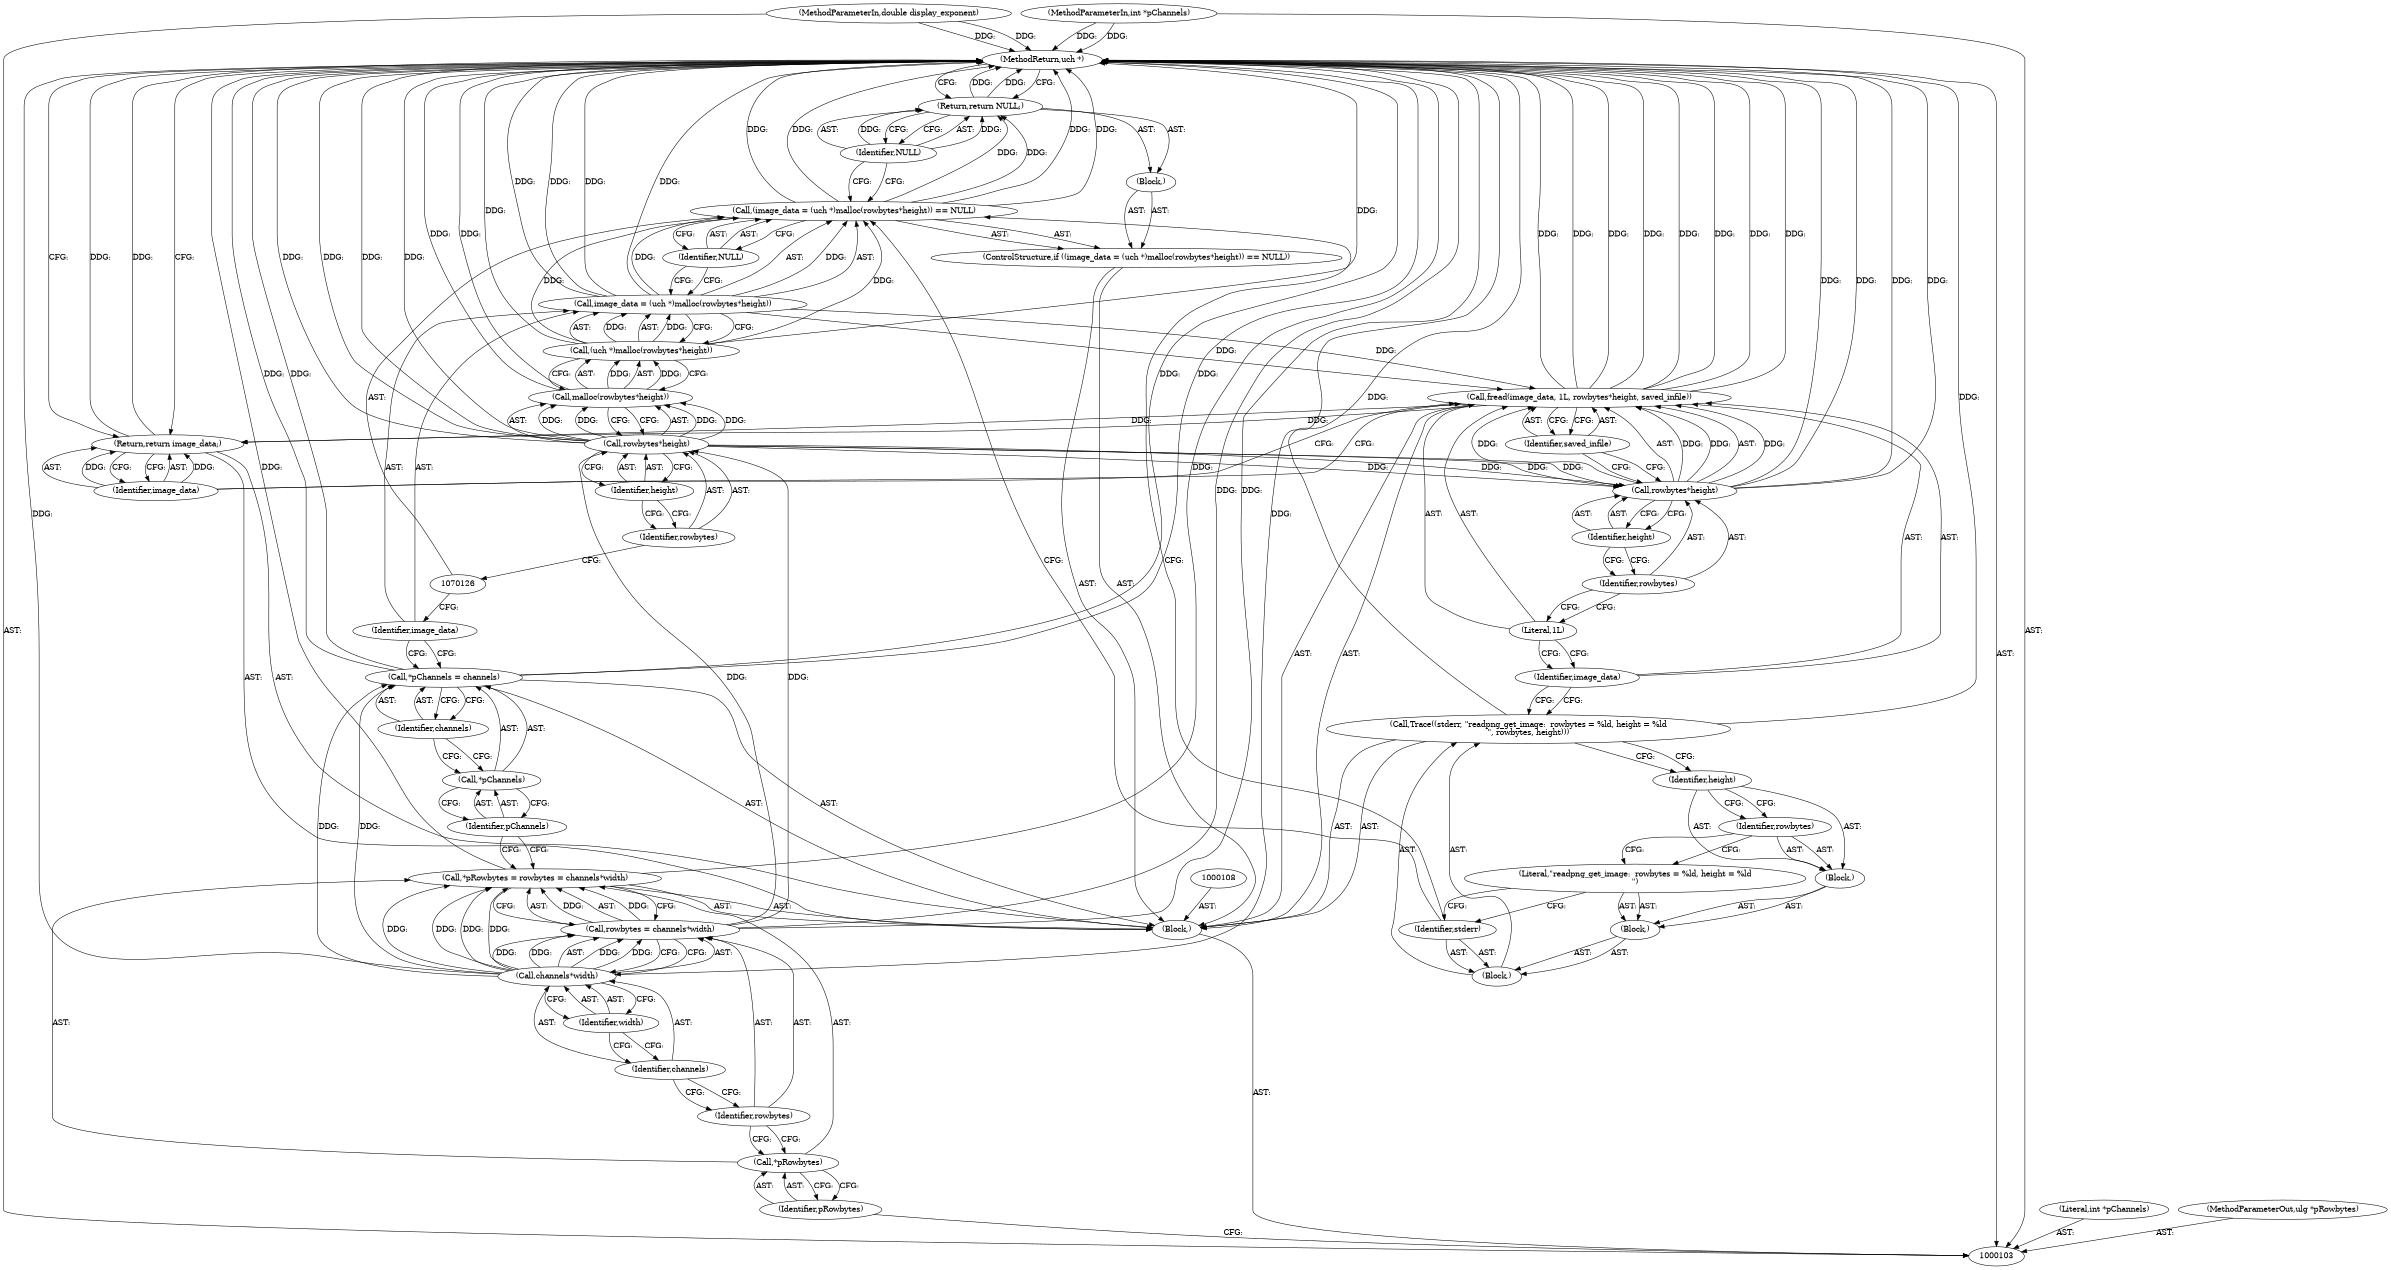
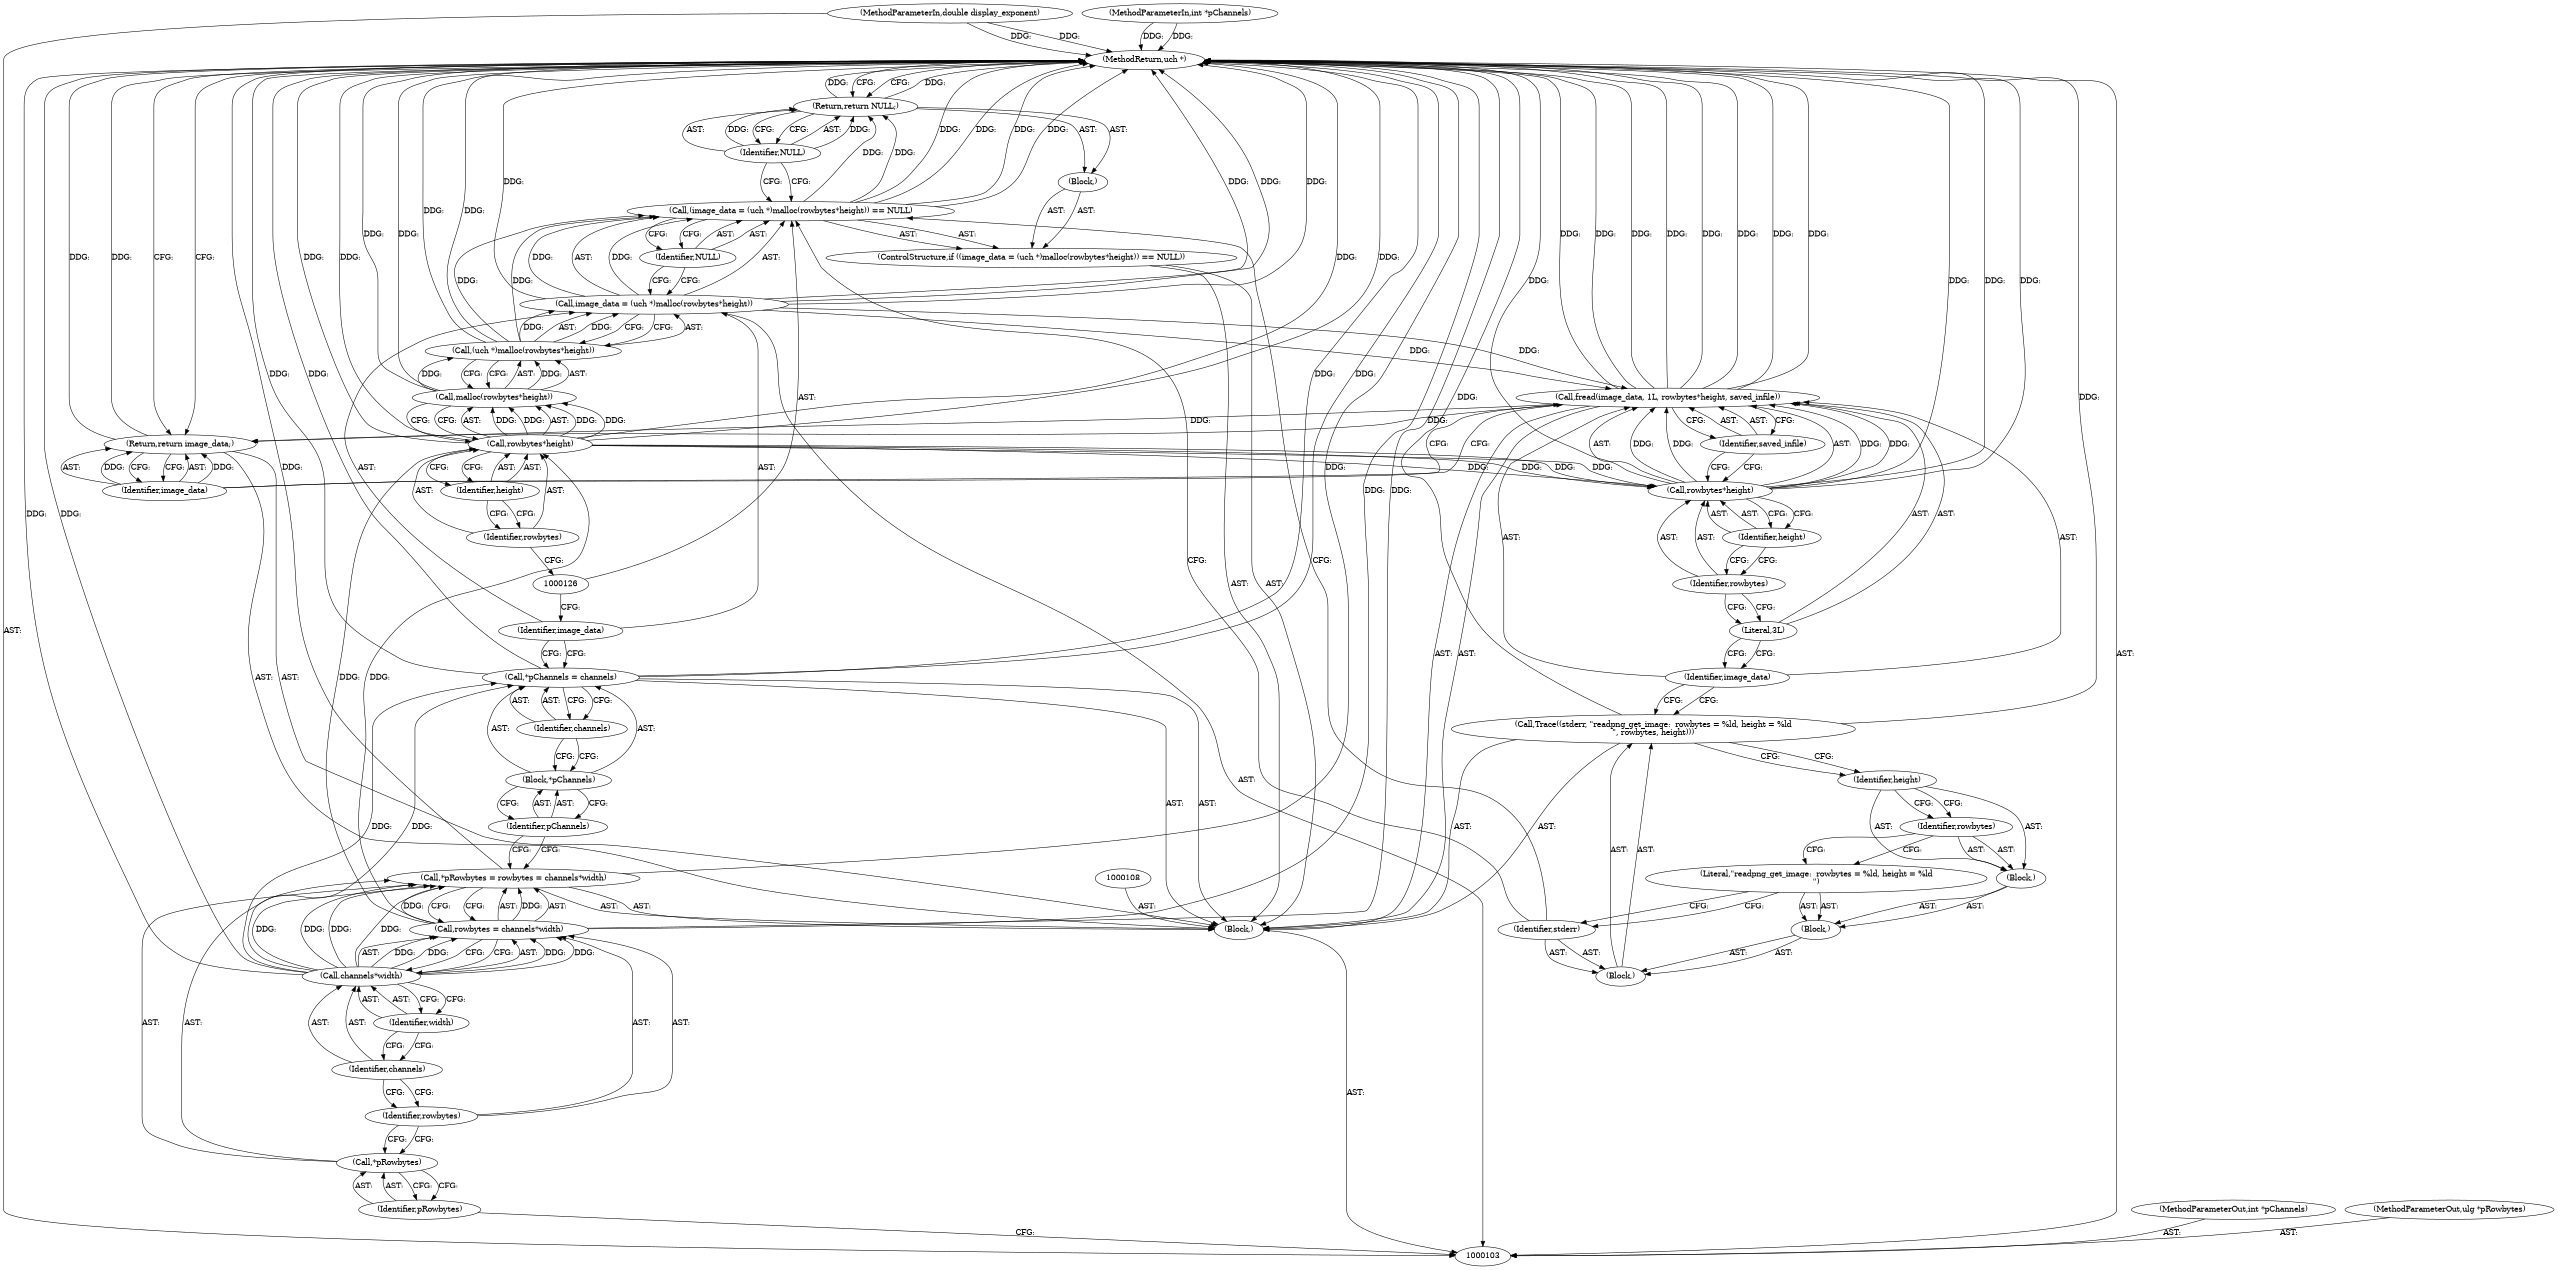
edge "(MethodParameterIn,int *pChannels)" -> "1000103": now "(Call,image_data = (uch *)malloc(rowbytes*height))" -> "1000103"
node "1070126": label "1070126" -> "1000126"
node "(Literal,1L)": label "(Literal,1L)" -> "(Literal,3L)"
node "(Call,*pChannels)": label "(Call,*pChannels)" -> "(Block,*pChannels)"
node "(Literal,int *pChannels)": label "(Literal,int *pChannels)" -> "(MethodParameterOut,int *pChannels)"
